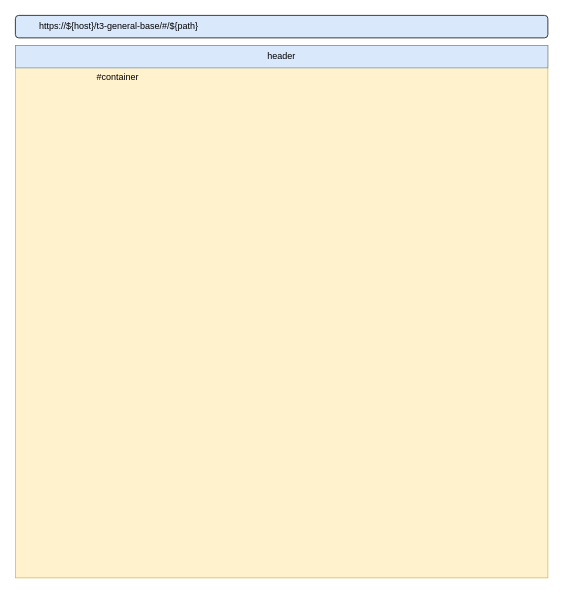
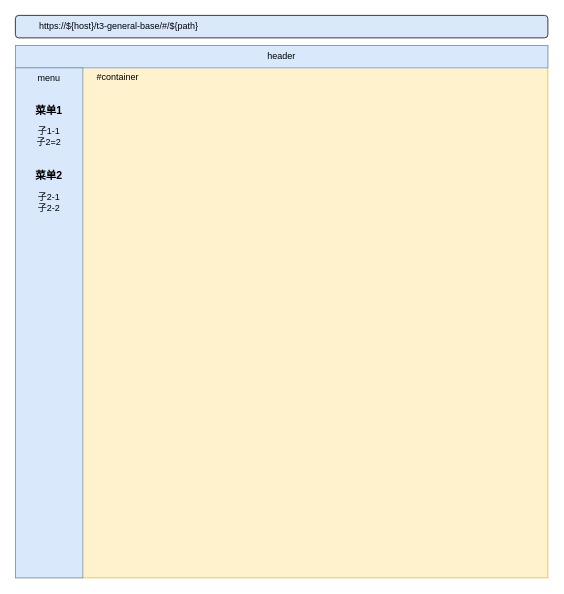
node "menu 菜单1子1-1 子2=2 菜单2子2-1 子2-2": added
